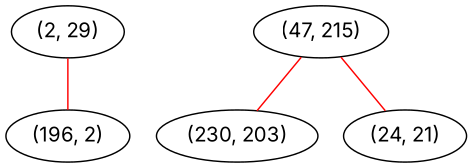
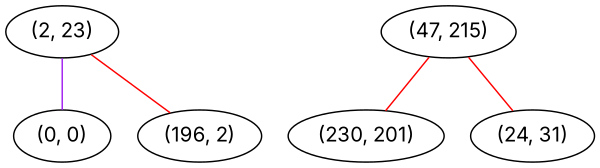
node "(2, 29)": label "(2, 29)" -> "(2, 23)"
node "(0, 0)": added
node "(230, 203)": label "(230, 203)" -> "(230, 201)"
node "(24, 21)": label "(24, 21)" -> "(24, 31)"
